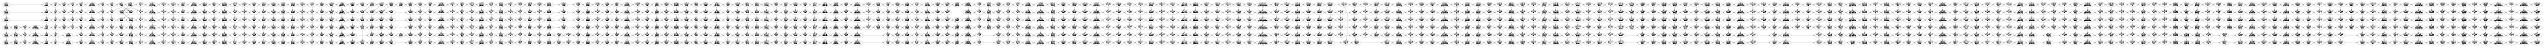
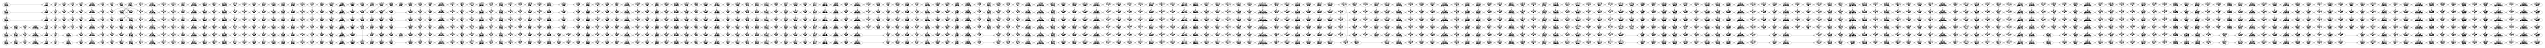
node "w1#90 great": added
